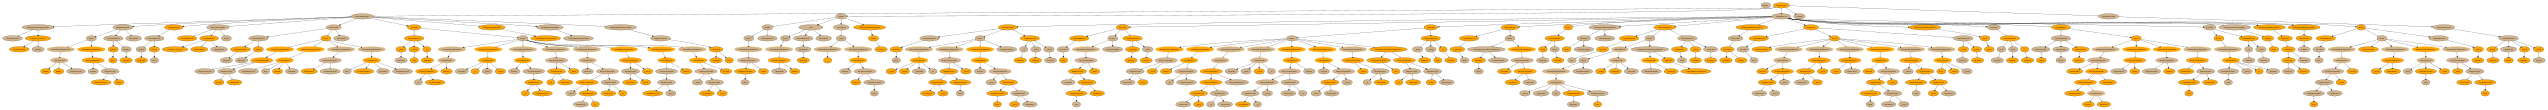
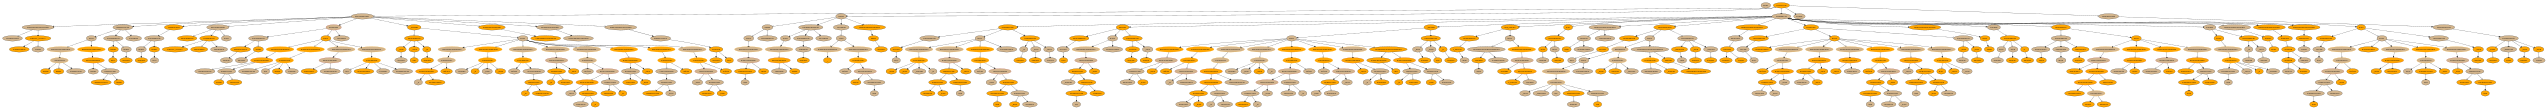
node "bug": label "bug" -> "transferOwnership"
